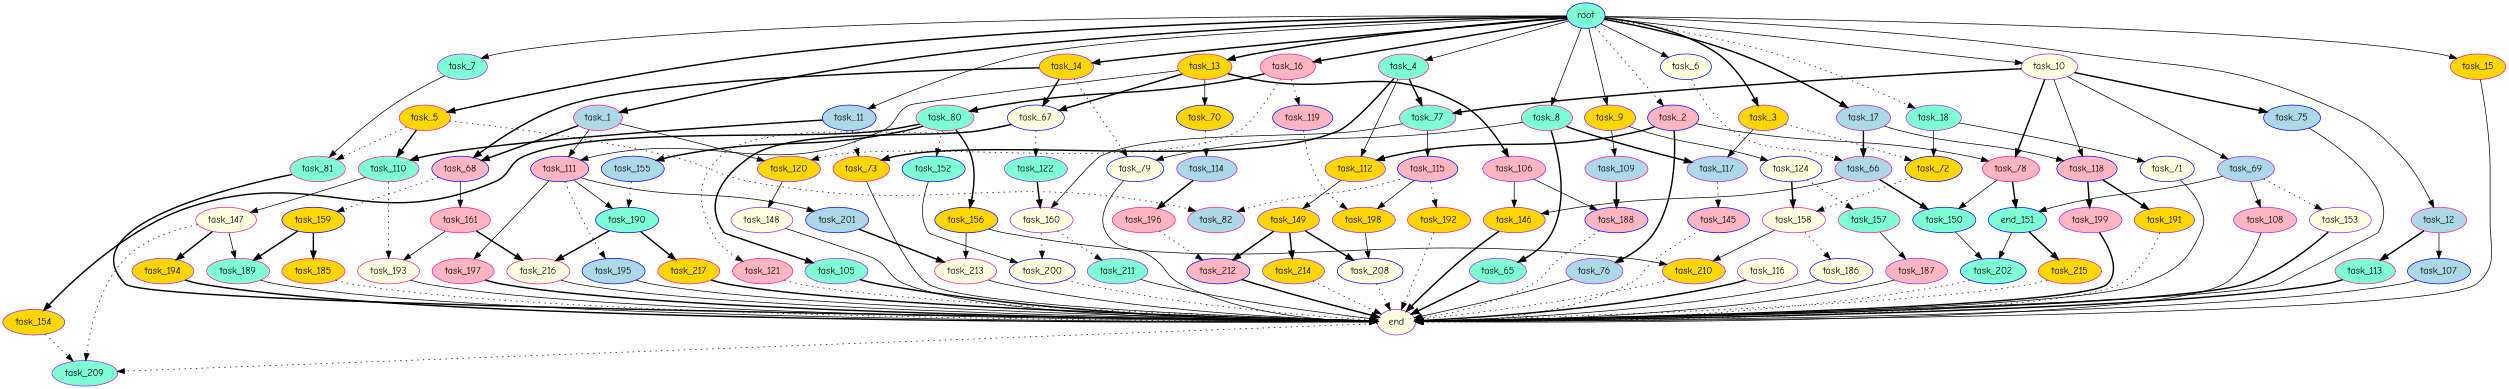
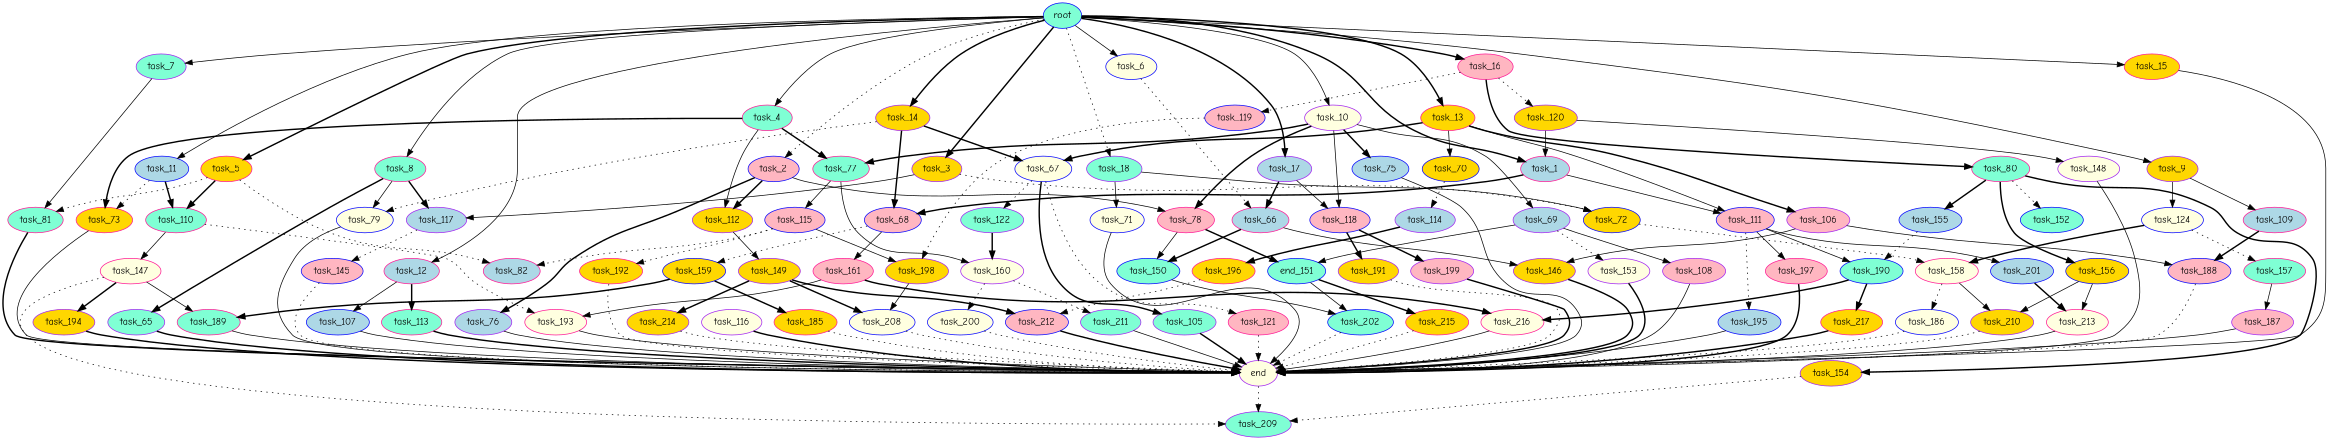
edge "task_1" -> "task_120": reversed
node "task_196": fillcolor lightpink -> gold
edge "task_152" -> "task_200": removed
edge "task_186" -> "end": style solid -> dotted
